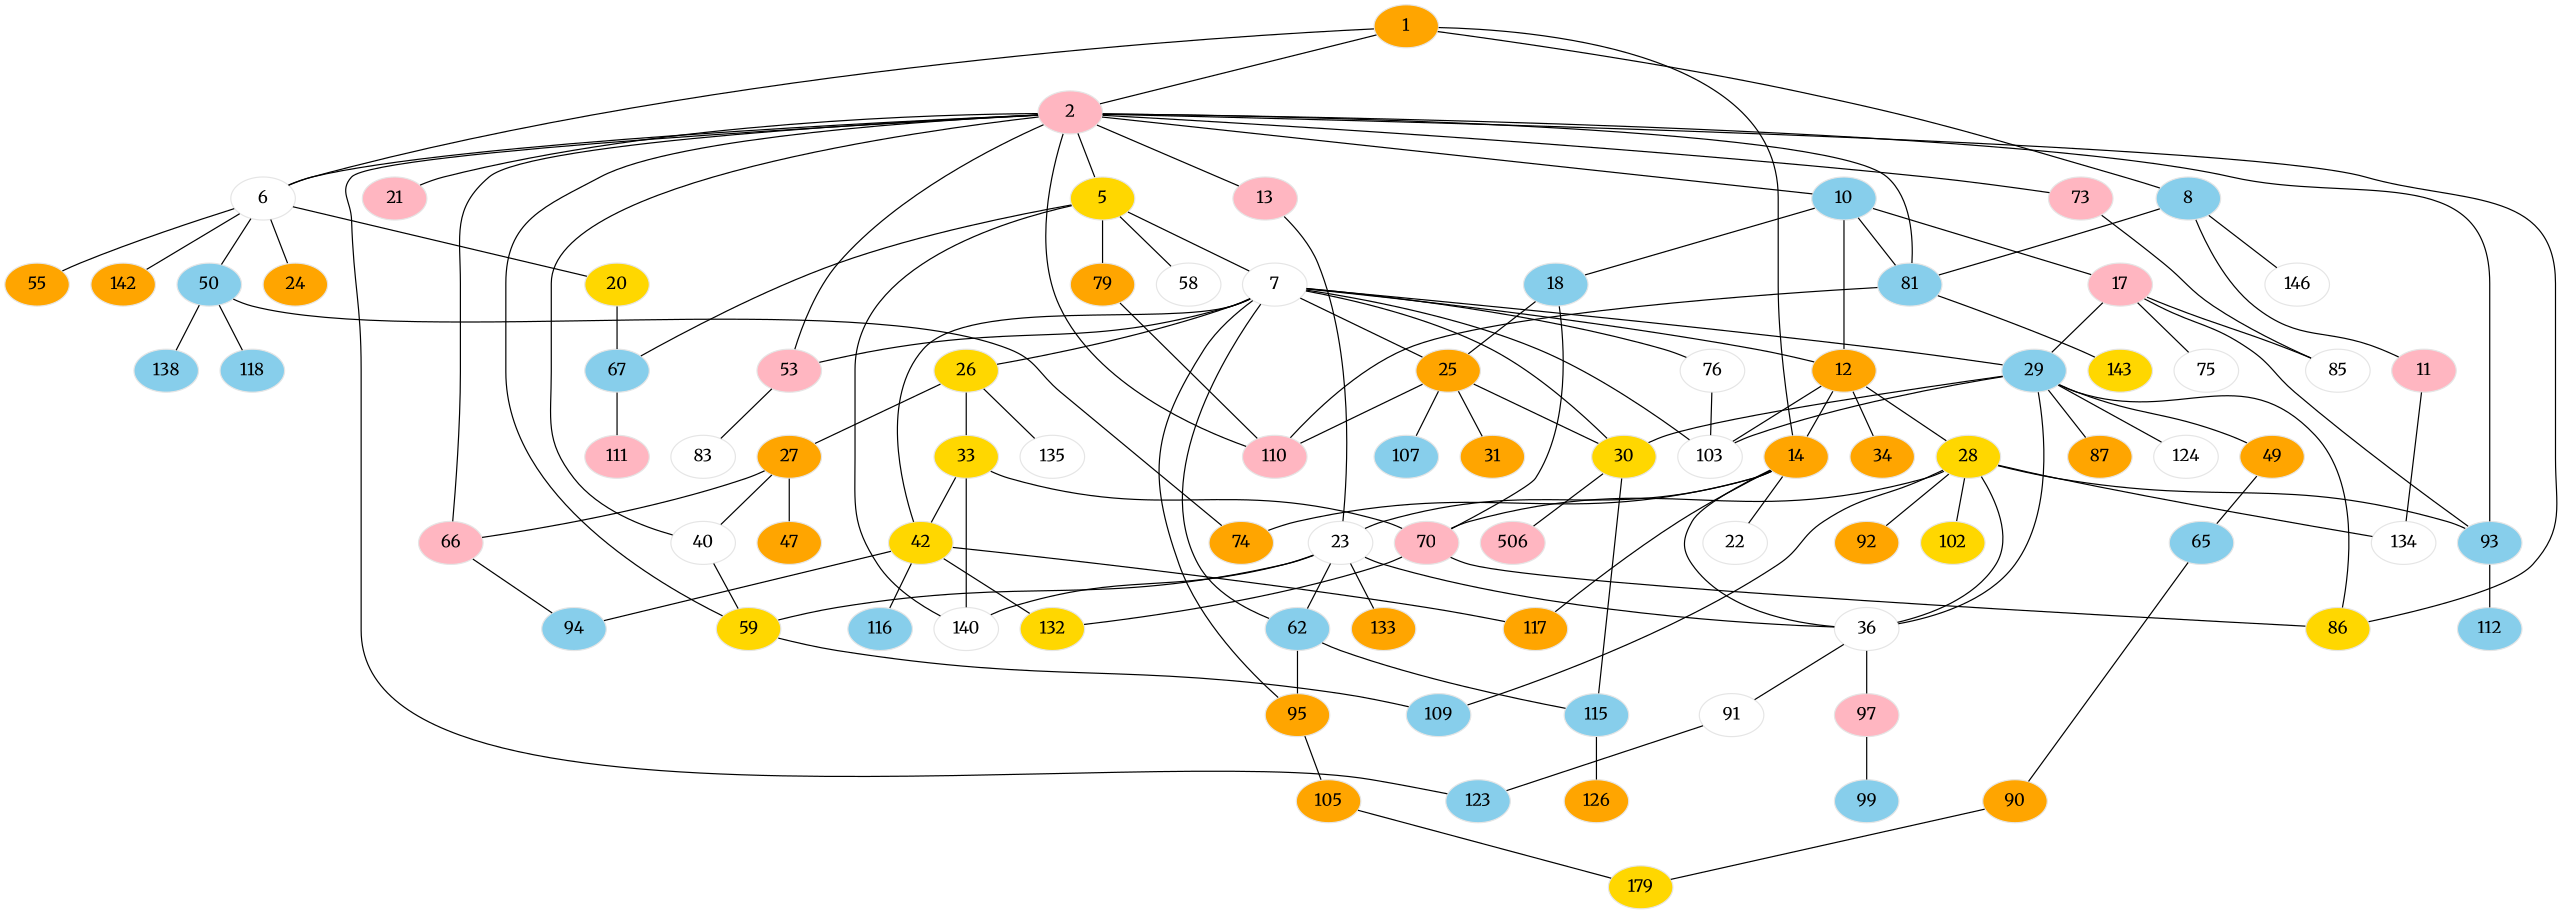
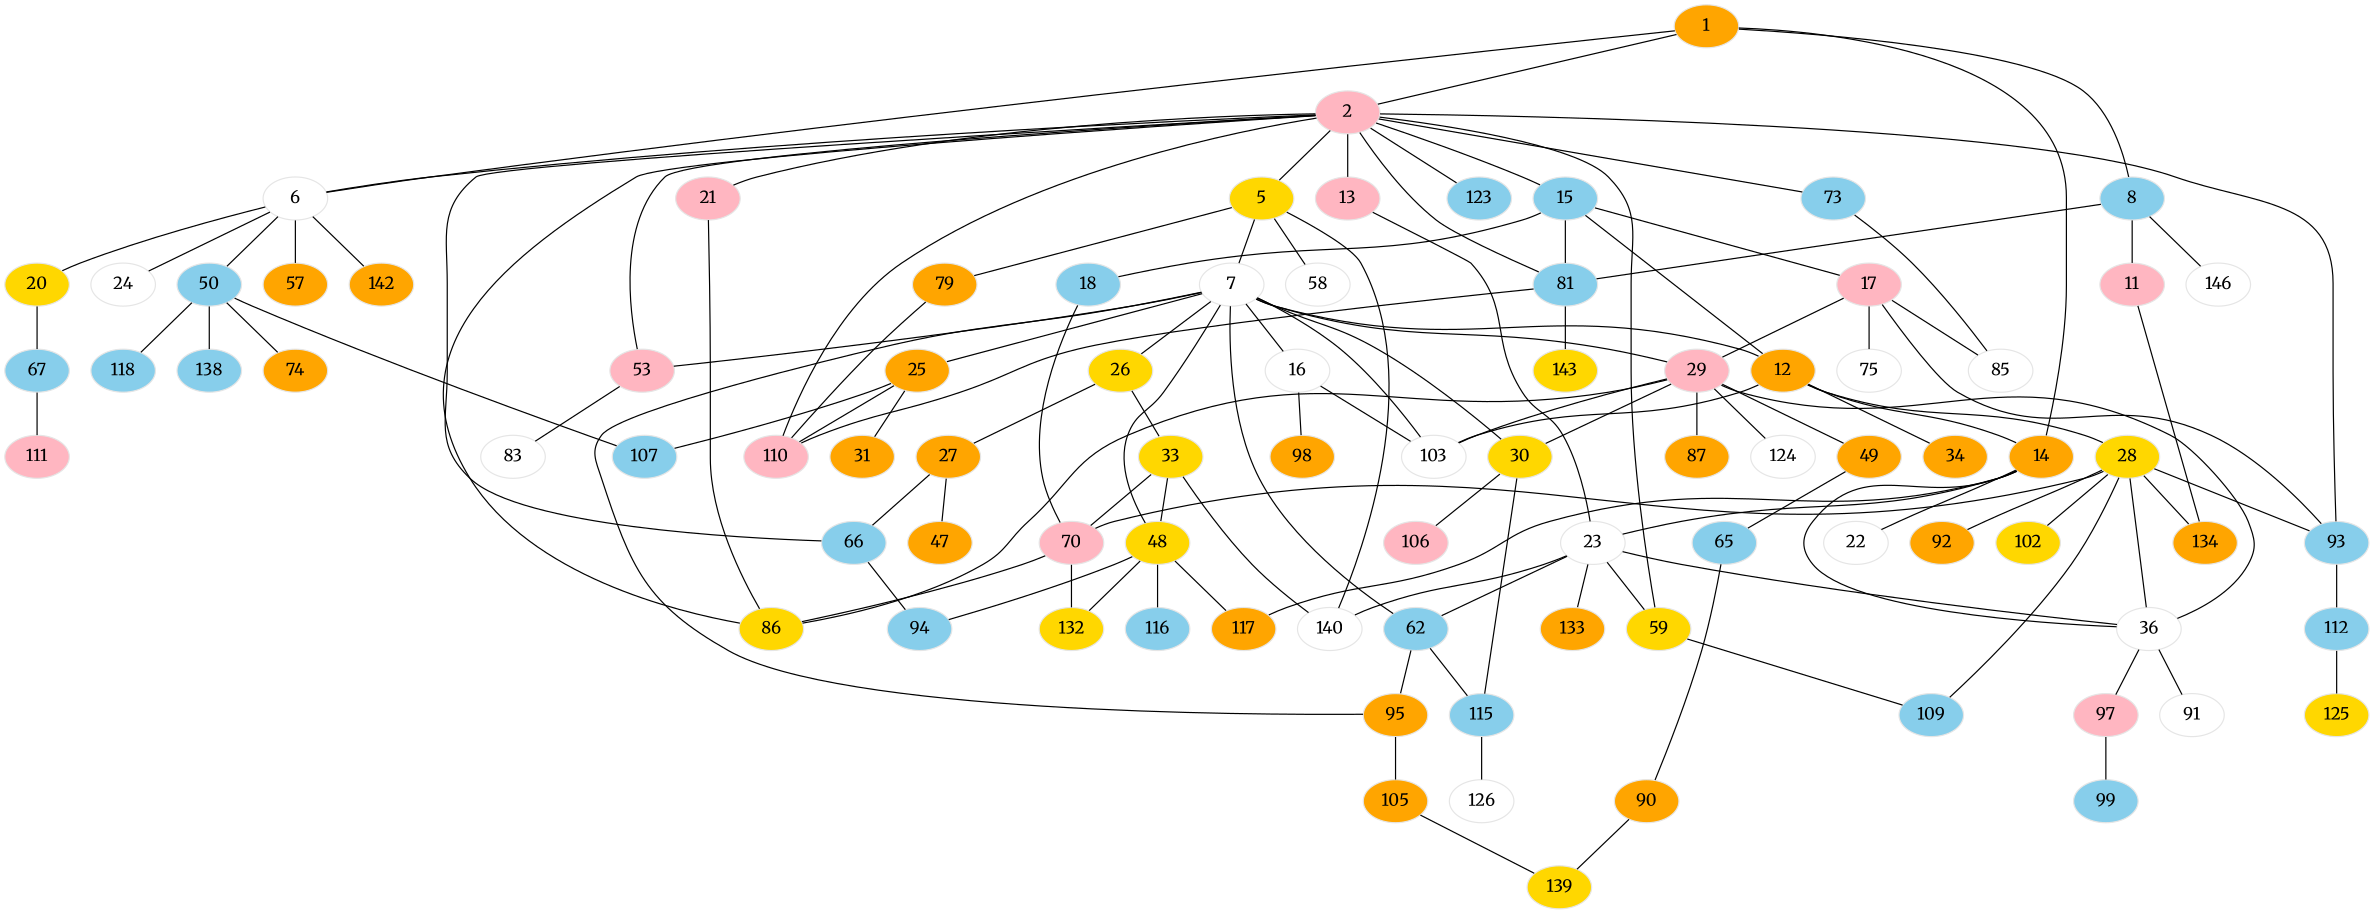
node "10": label "10" -> "15"
node "73": fillcolor lightpink -> skyblue
edge "5" -- "67": removed
node "55": label "55" -> "57"
node "24": fillcolor orange -> white
edge "18" -- "25": removed
node "76": label "76" -> "16"
node "29": fillcolor skyblue -> lightpink
edge "50" -- "107": added
edge "25" -- "30": removed
edge "21" -- "86": added
node "135": removed
node "98": added
edge "14" -- "74": removed
node "66": fillcolor lightpink -> skyblue
node "40": removed
node "42": label "42" -> "48"
node "506": label "506" -> "106"
node "134": fillcolor white -> orange
node "125": added
edge "91" -- "123": removed
node "126": fillcolor orange -> white
node "179": label "179" -> "139"
